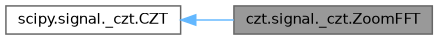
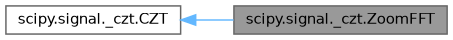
node "czt.signal._czt.ZoomFFT": label "czt.signal._czt.ZoomFFT" -> "scipy.signal._czt.ZoomFFT"
